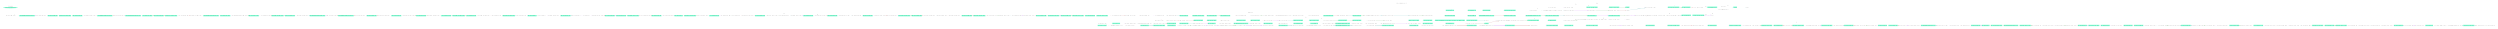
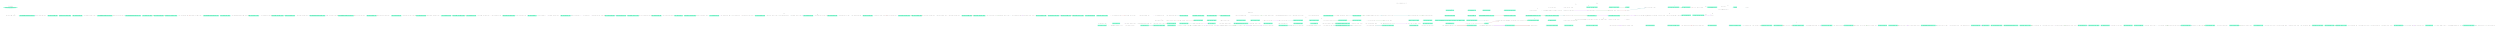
node "%62 = mul nsw i32 %17 , 25172": fillcolor white -> aquamarine
